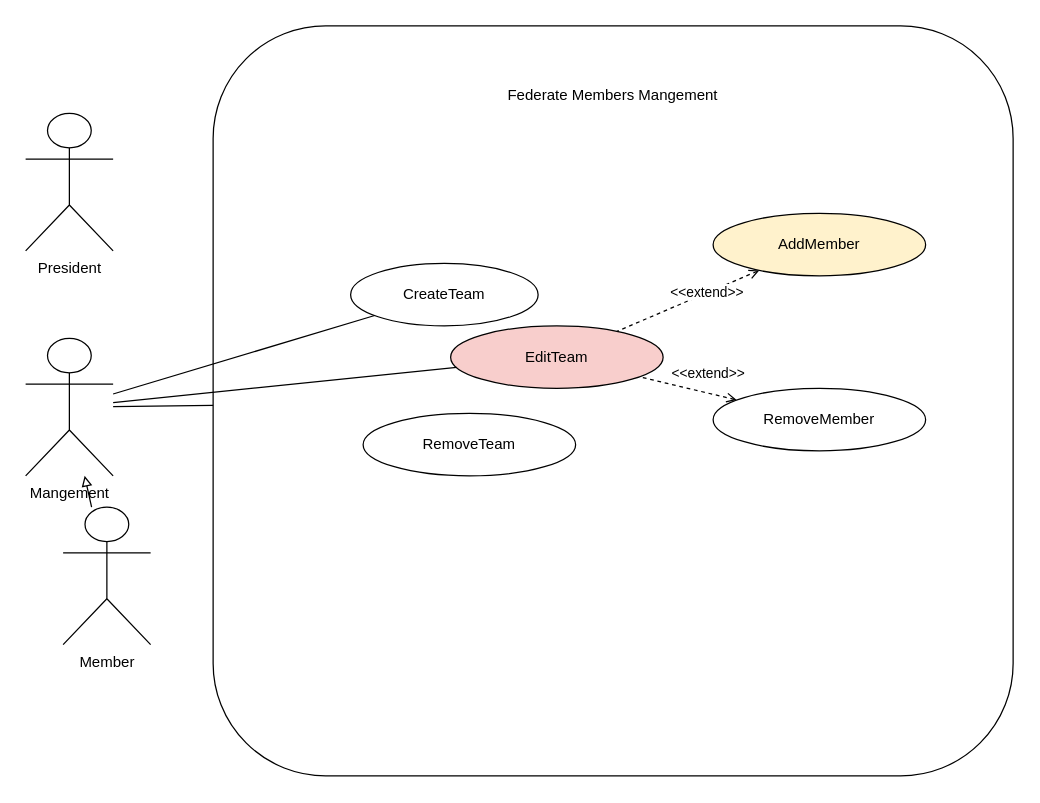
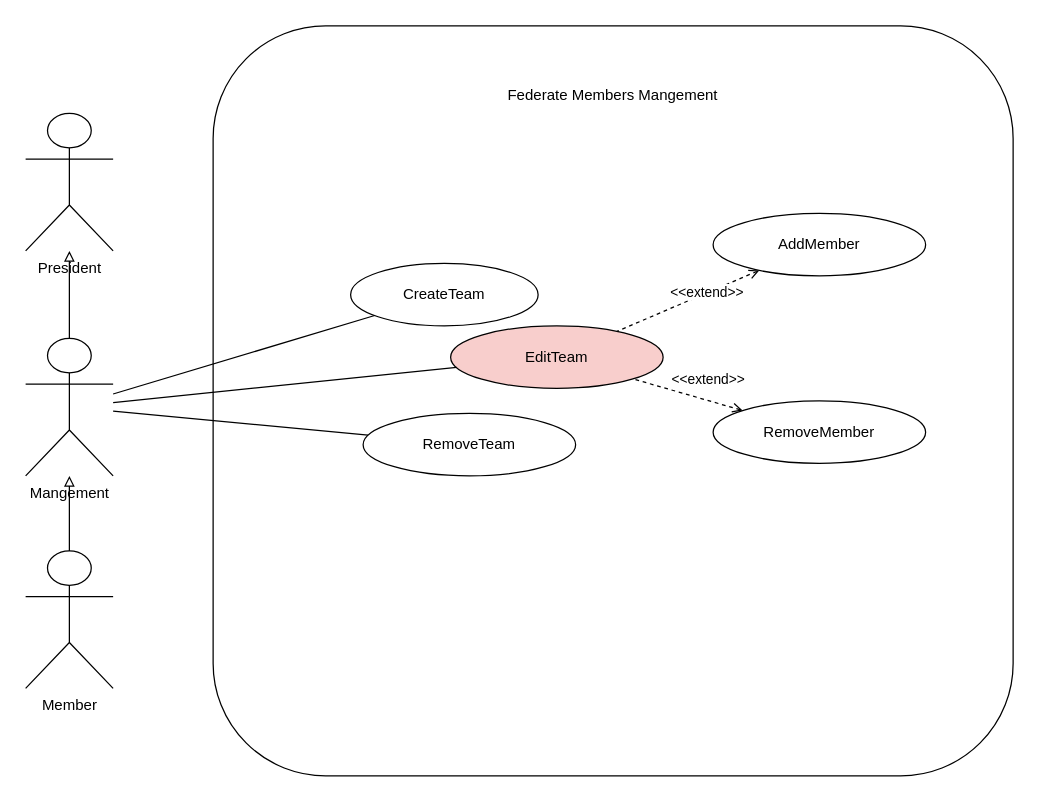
node "AddMember": fillcolor #fff2cc -> #ffffff
edge "Mangement" -> "President": added
edge "Federate Members Mangement" -- "Mangement": now "RemoveTeam" -- "Mangement"
node "RemoveMember": moved (819, 419) -> (819, 432)
node "Member": moved (107, 576) -> (69, 619)
